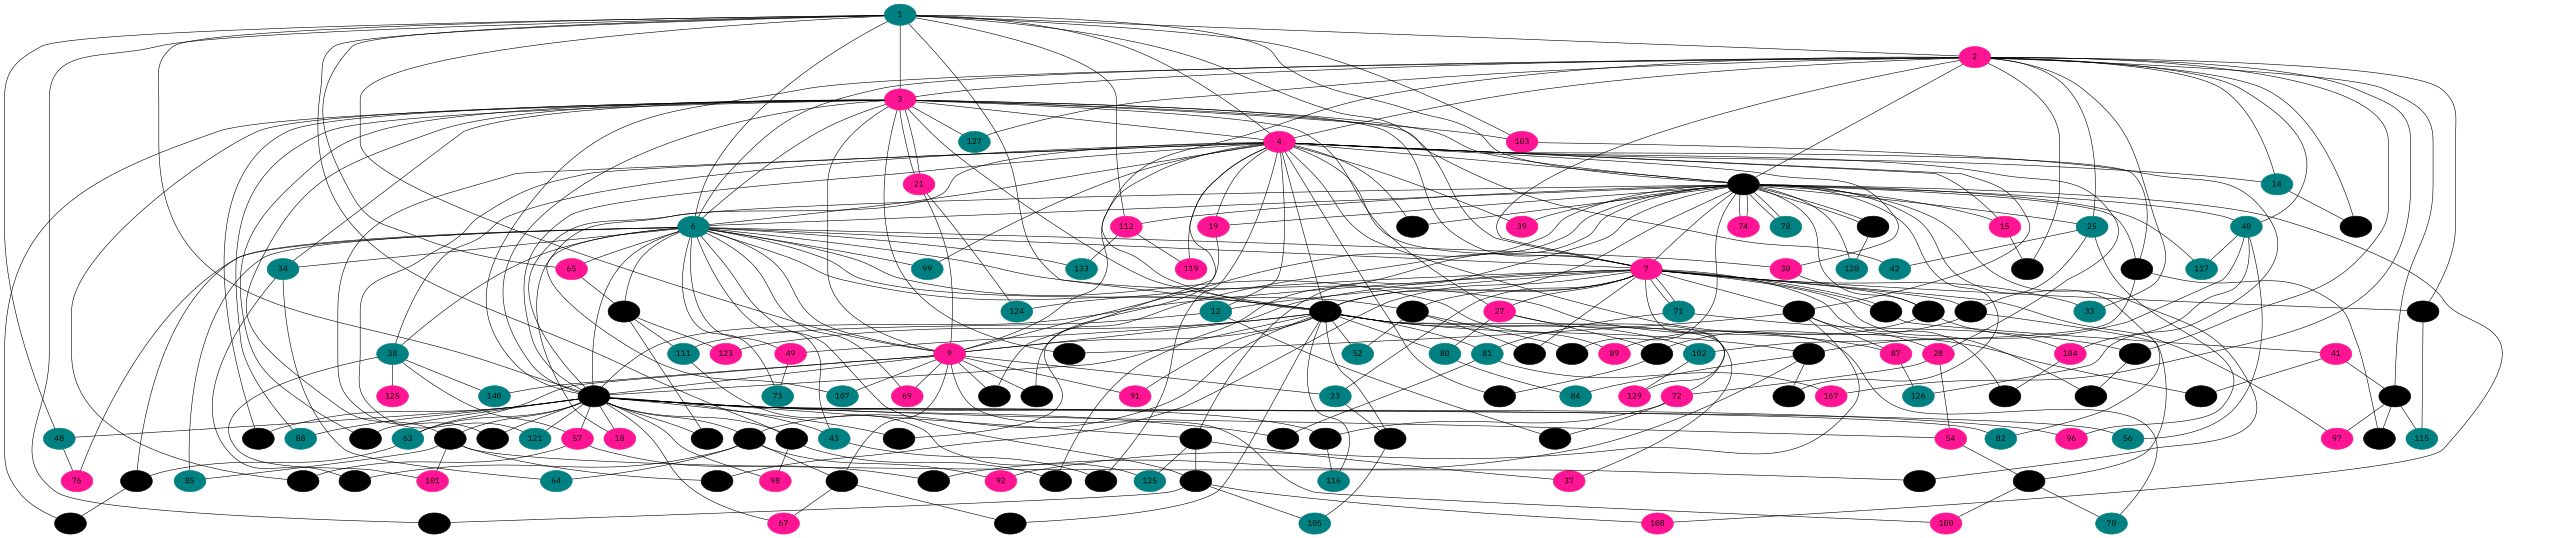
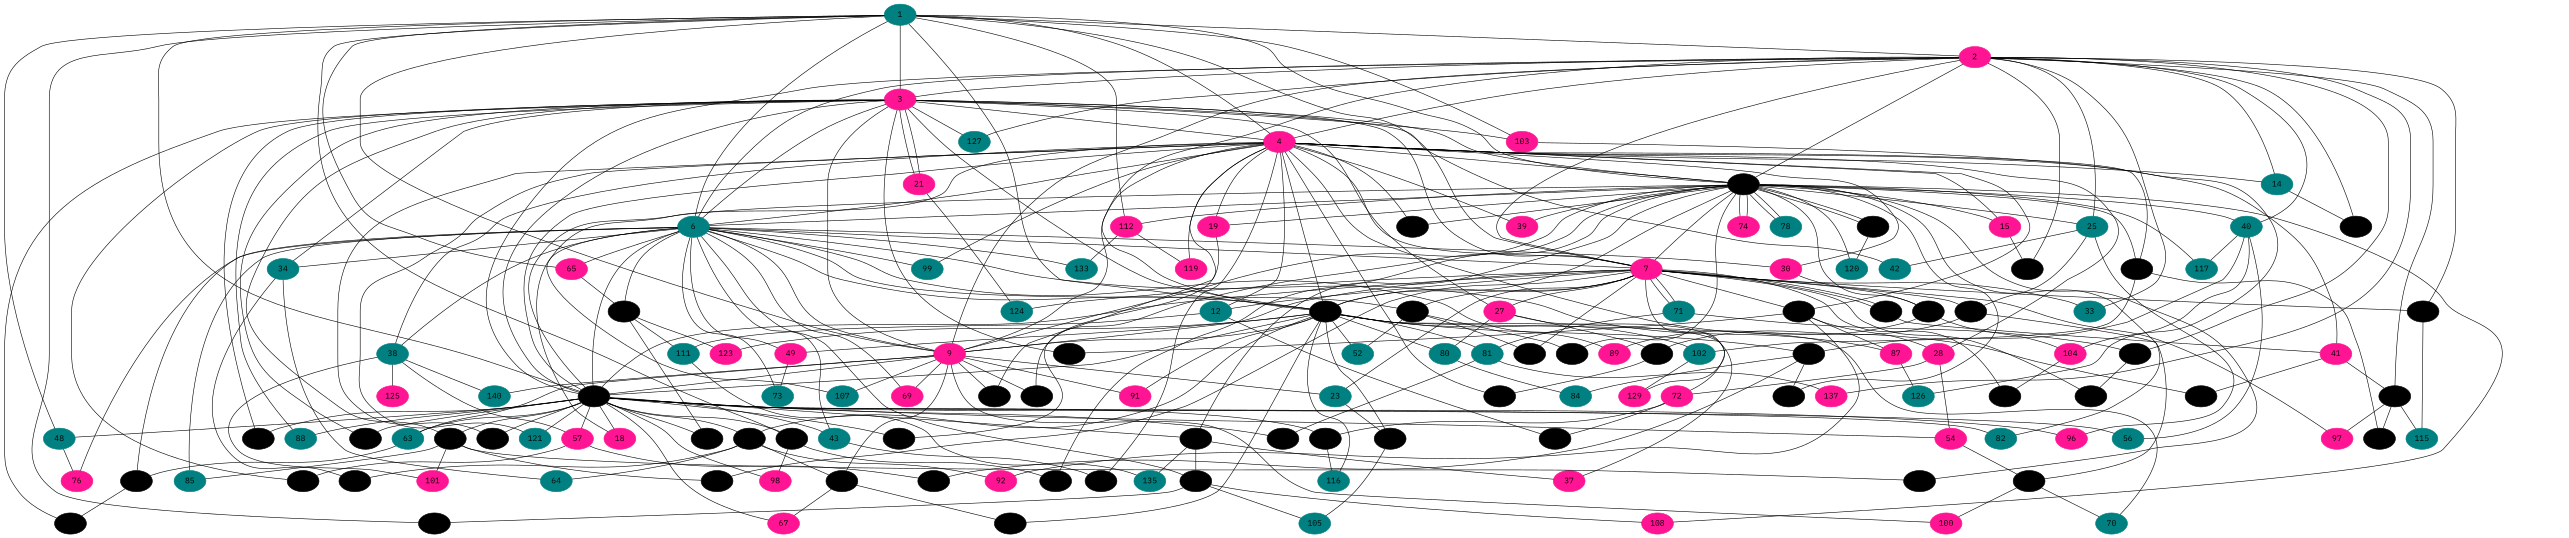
edge "4" -- "41": added
edge "21" -- "9": now "2" -- "9"
node "167": label "167" -> "137"
